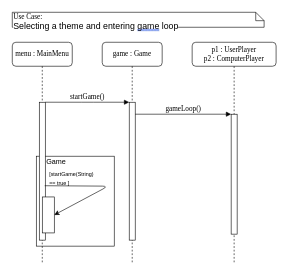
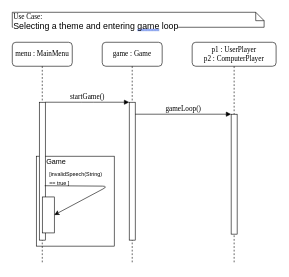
node "[startGame(String) == true ]": label "[startGame(String) == true ]" -> "[invalidSpeech(String) == true ]"
